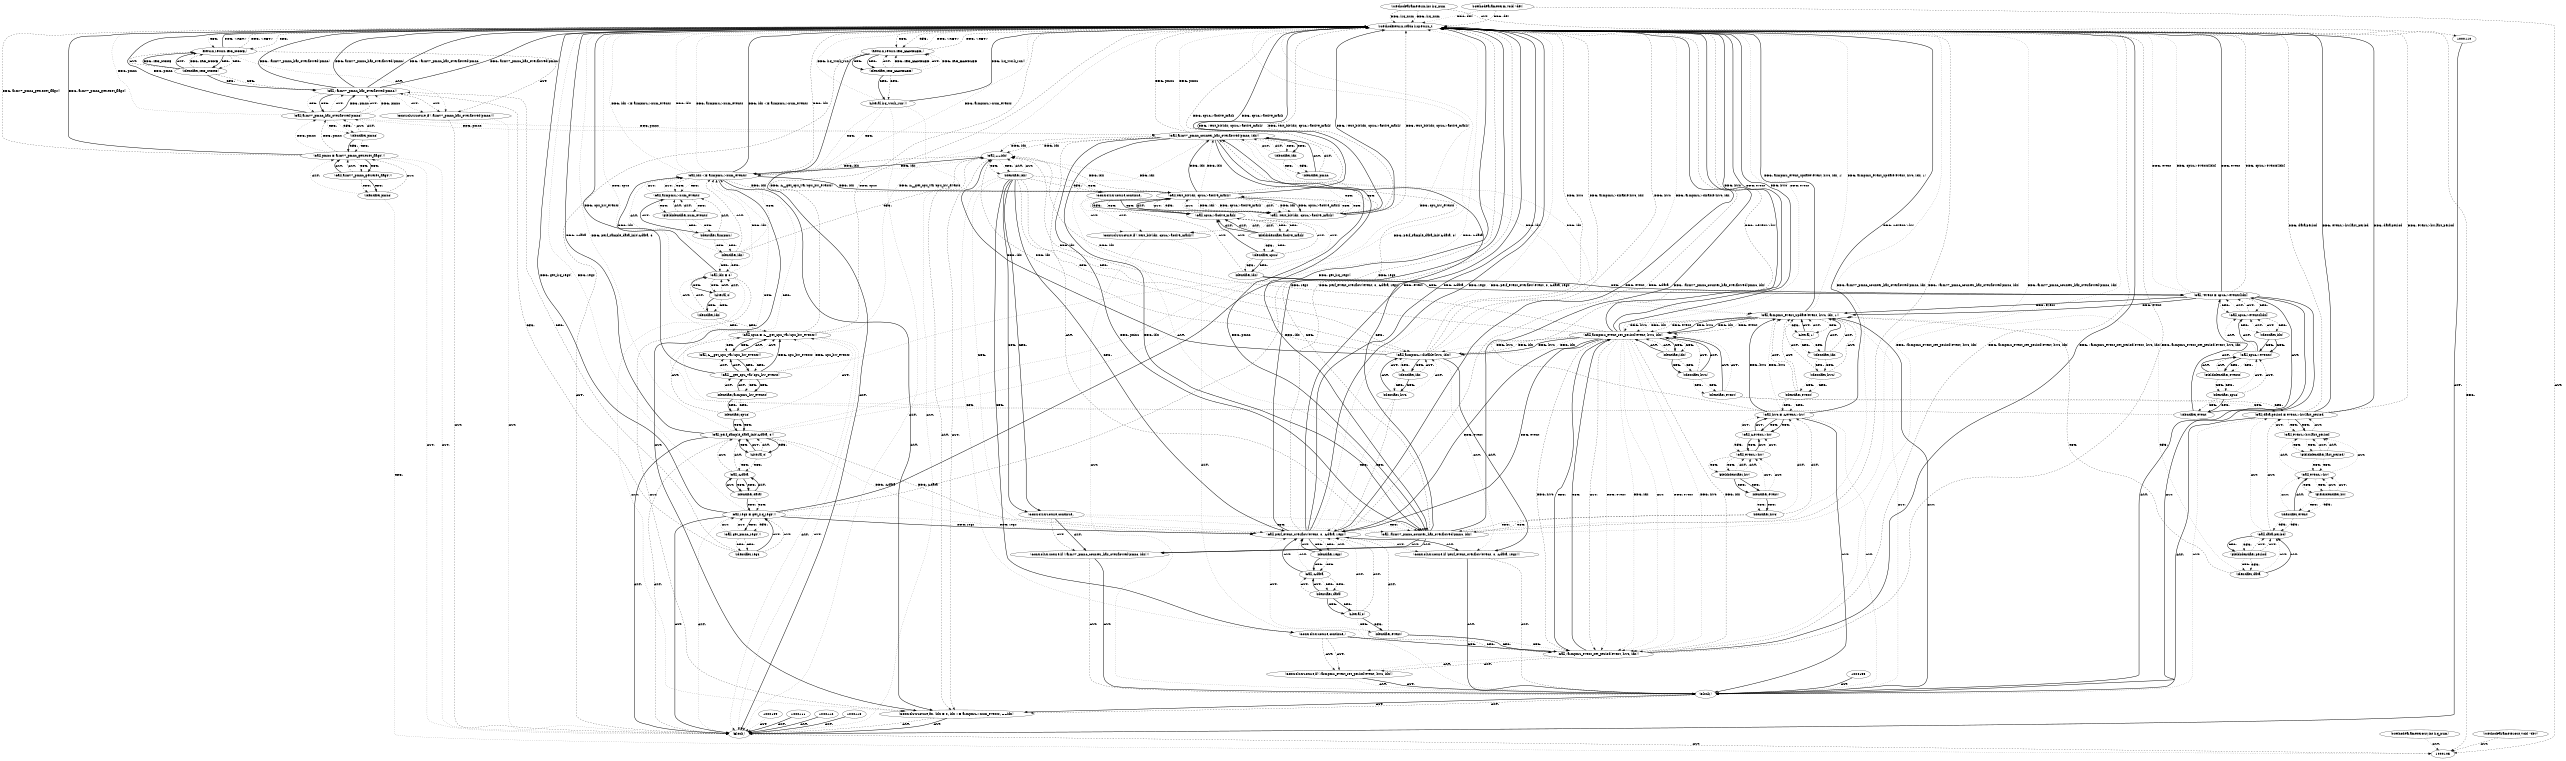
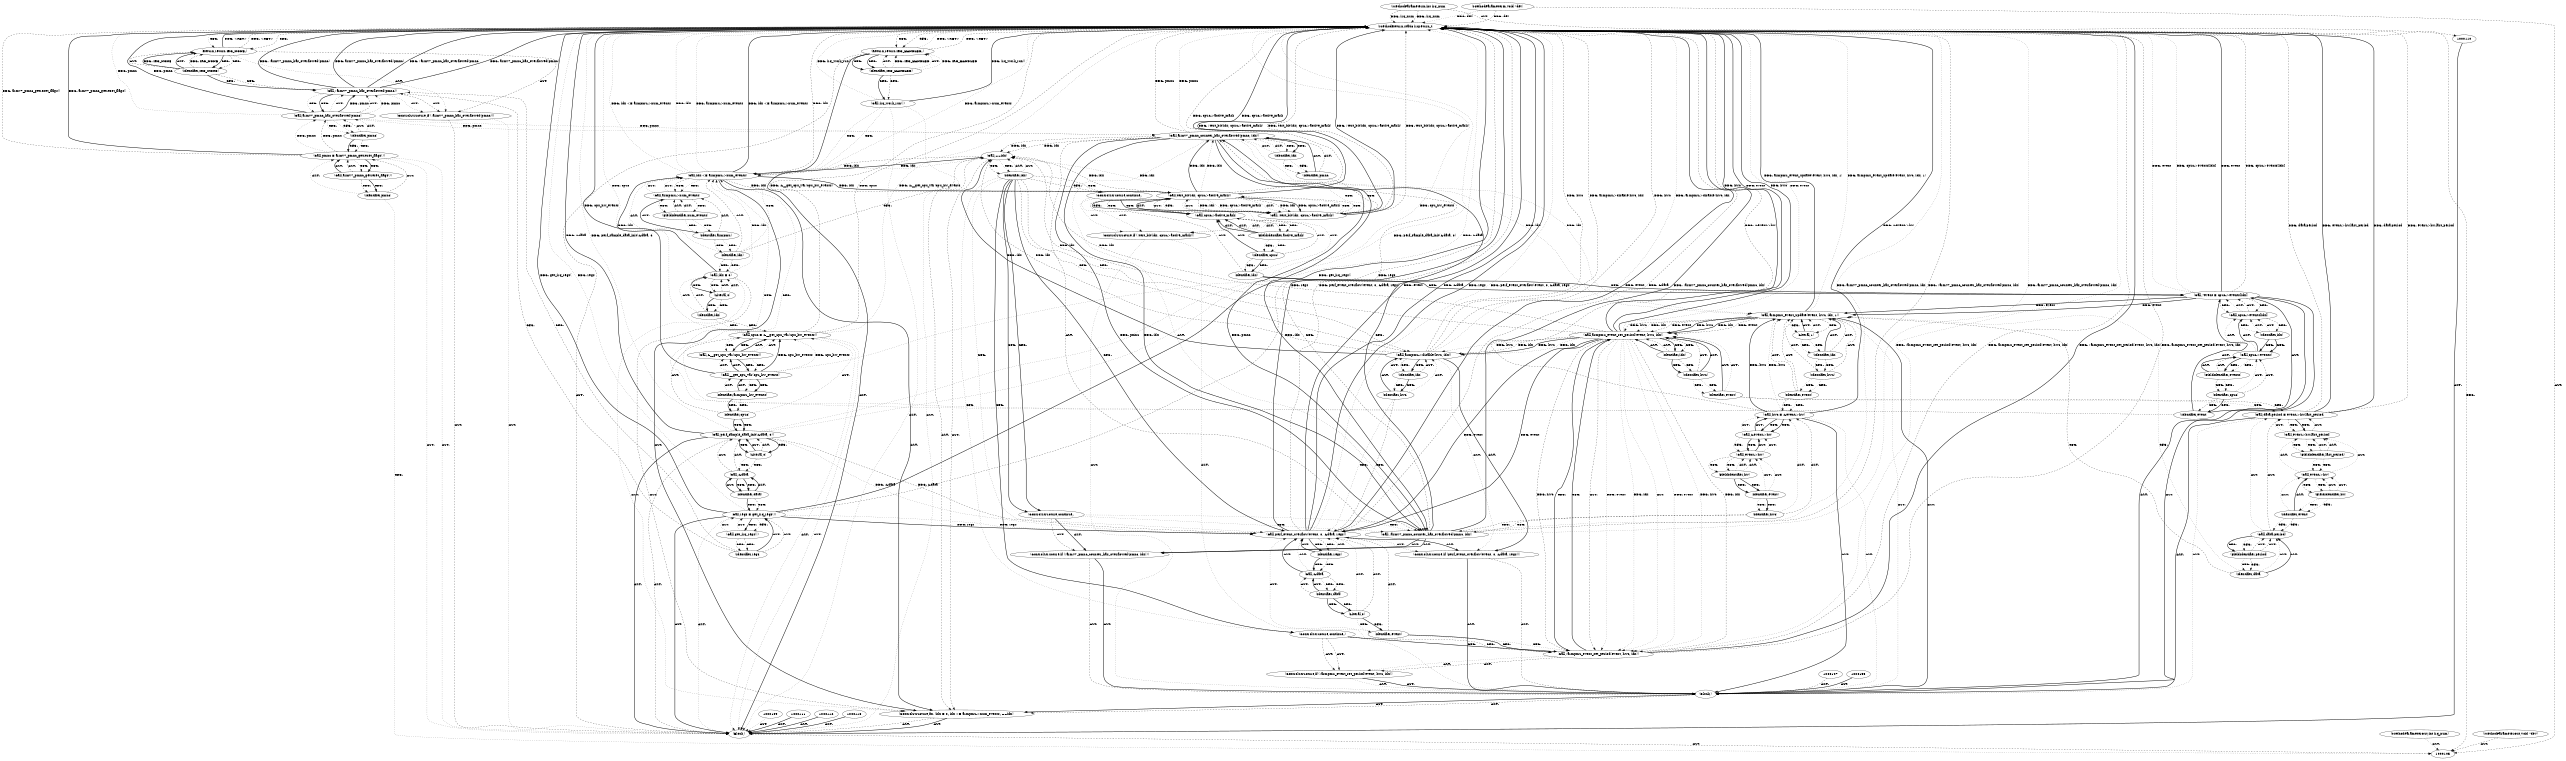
node "(Literal,irq_work_run())": label "(Literal,irq_work_run())" -> "(Call,irq_work_run())"
node "(Call,get_pmnc_regs())": label "(Call,get_pmnc_regs())" -> "(Call,get_irq_regs())"
node "1000147": added
